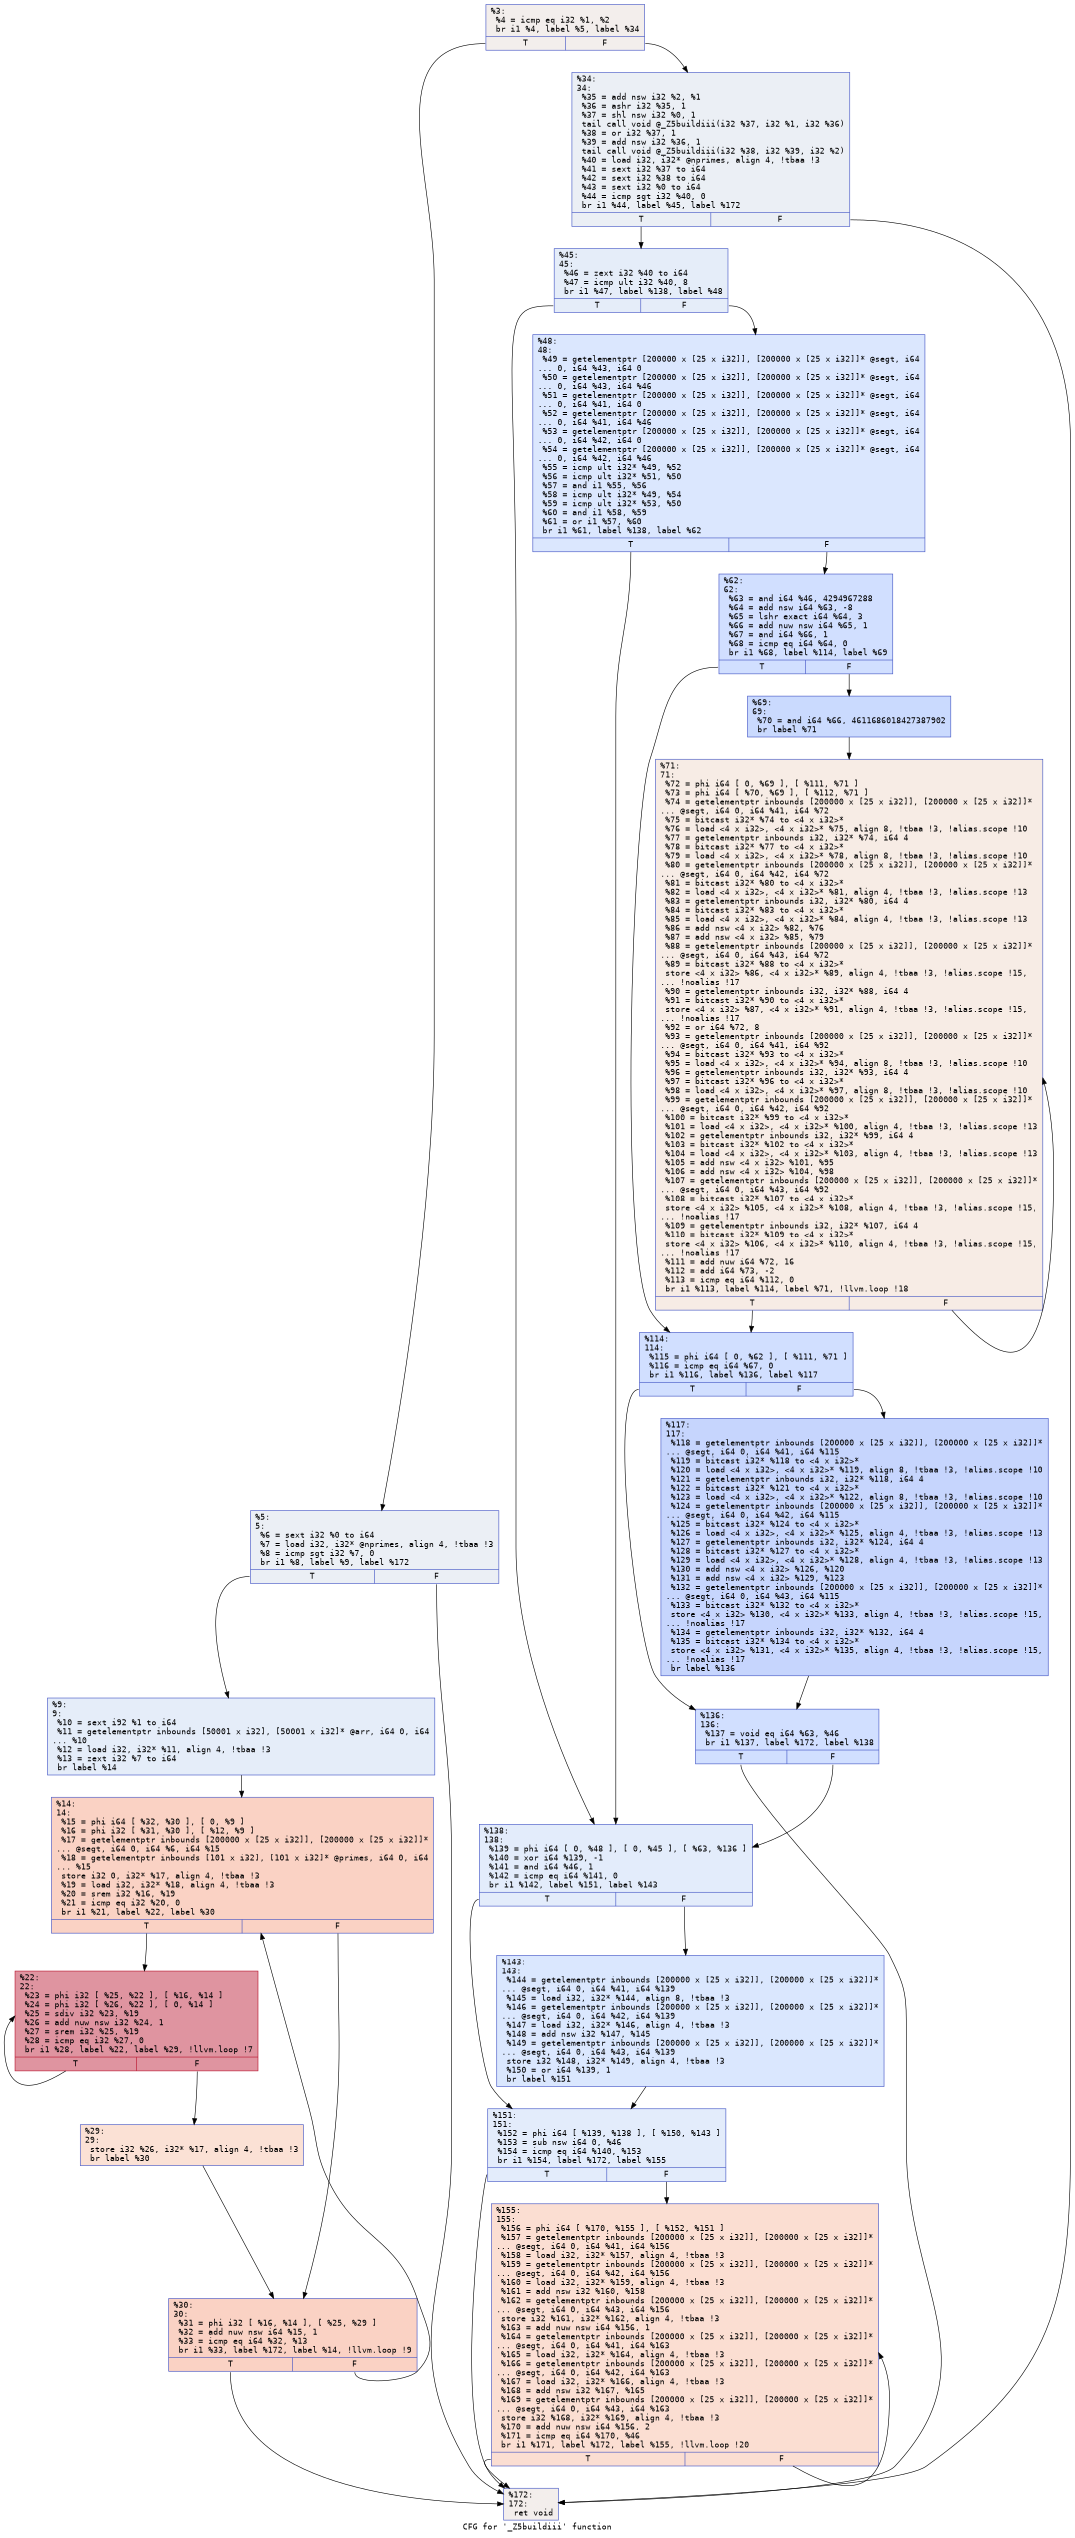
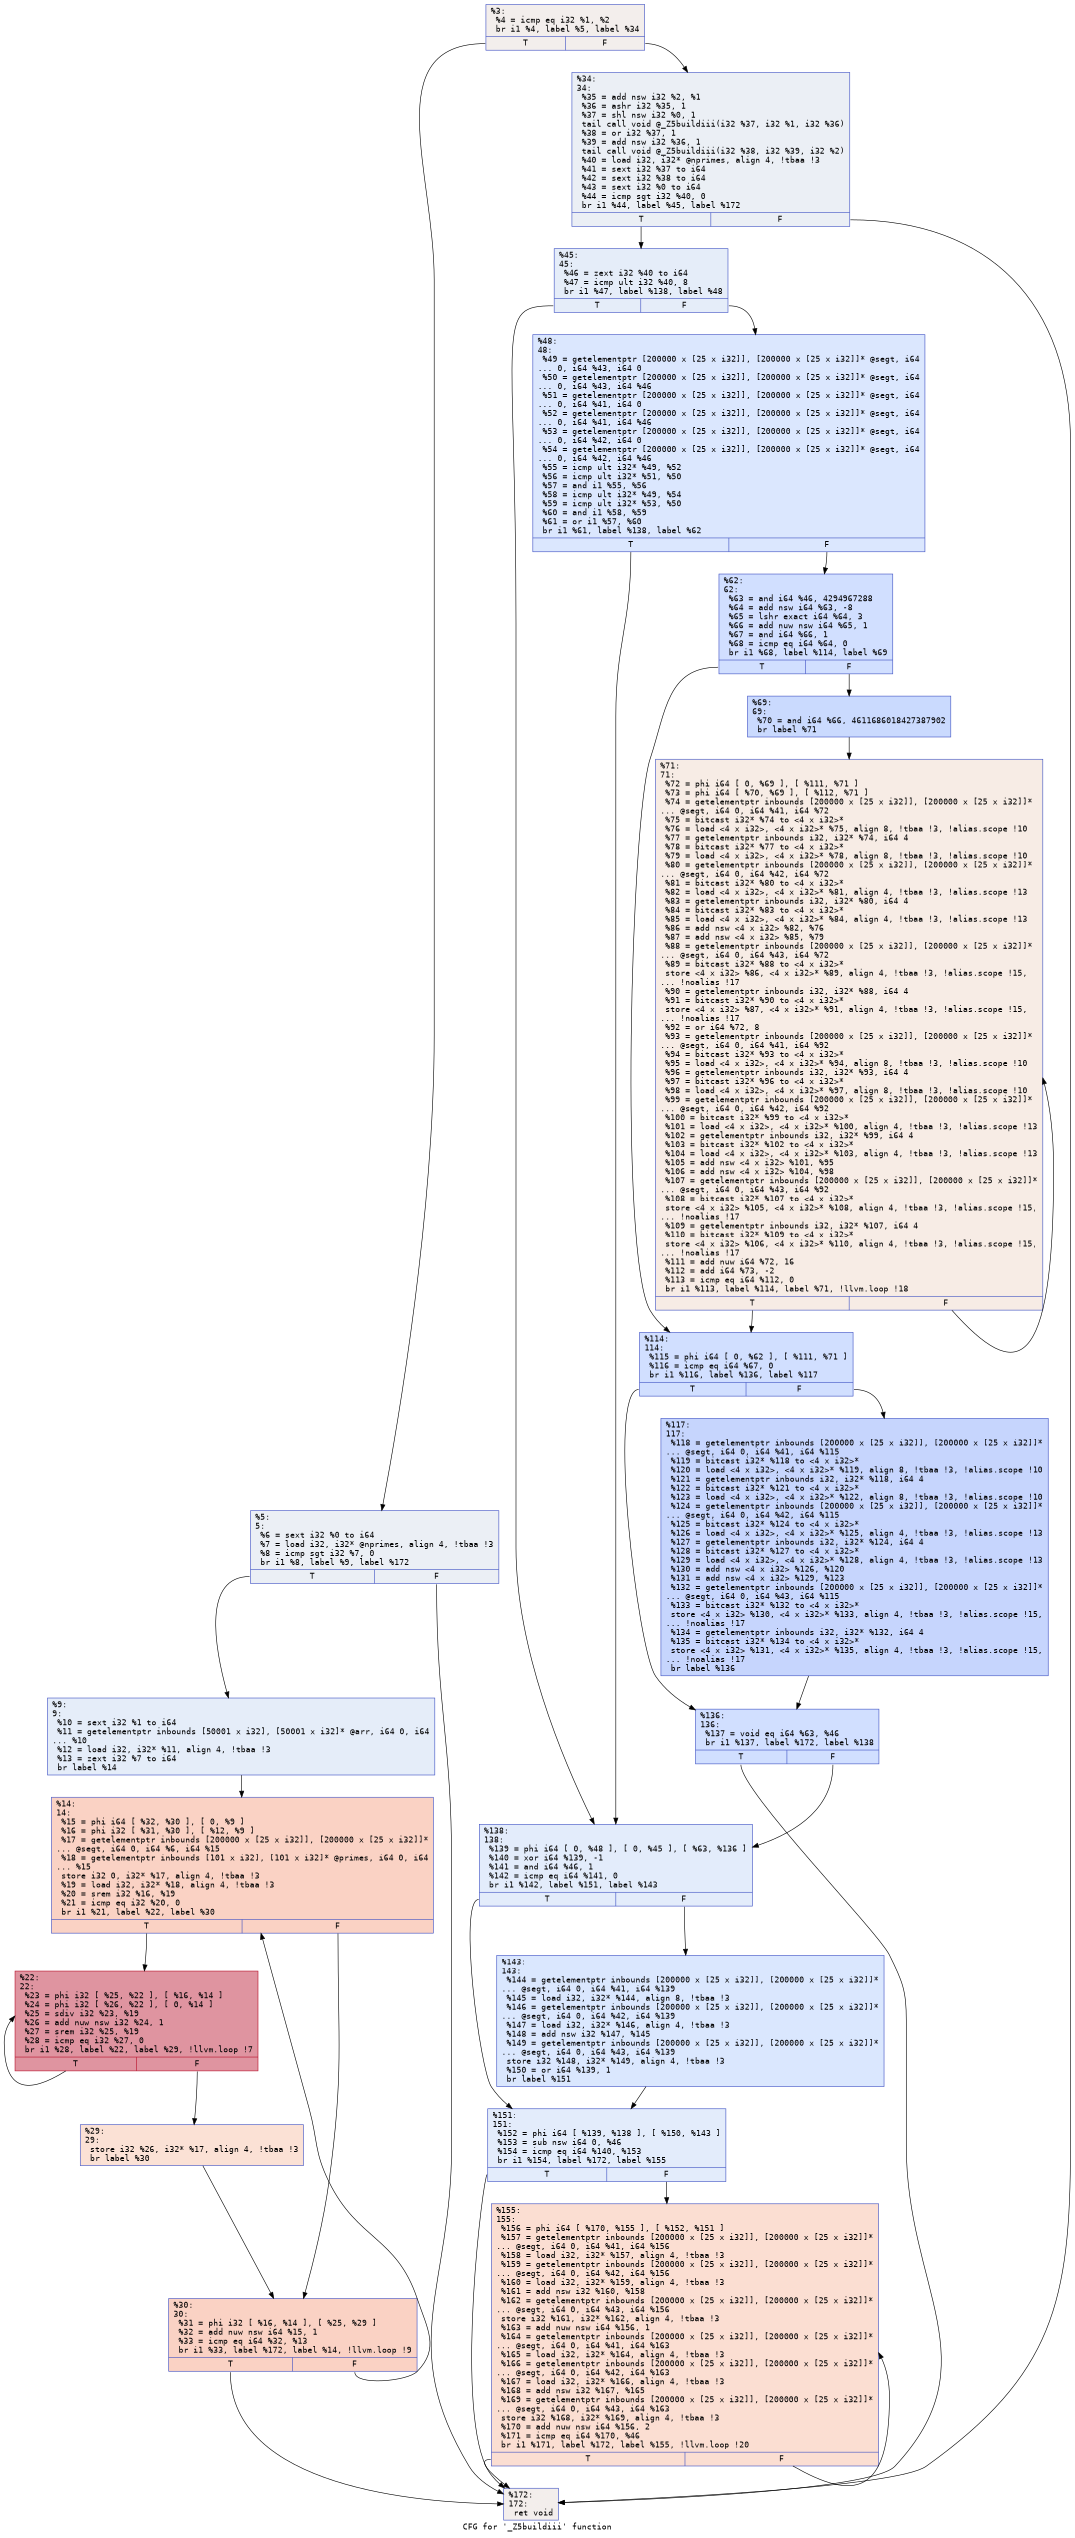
node "%9:": text "%10 = sext i92 %1 to i64" -> "%10 = sext i32 %1 to i64"
